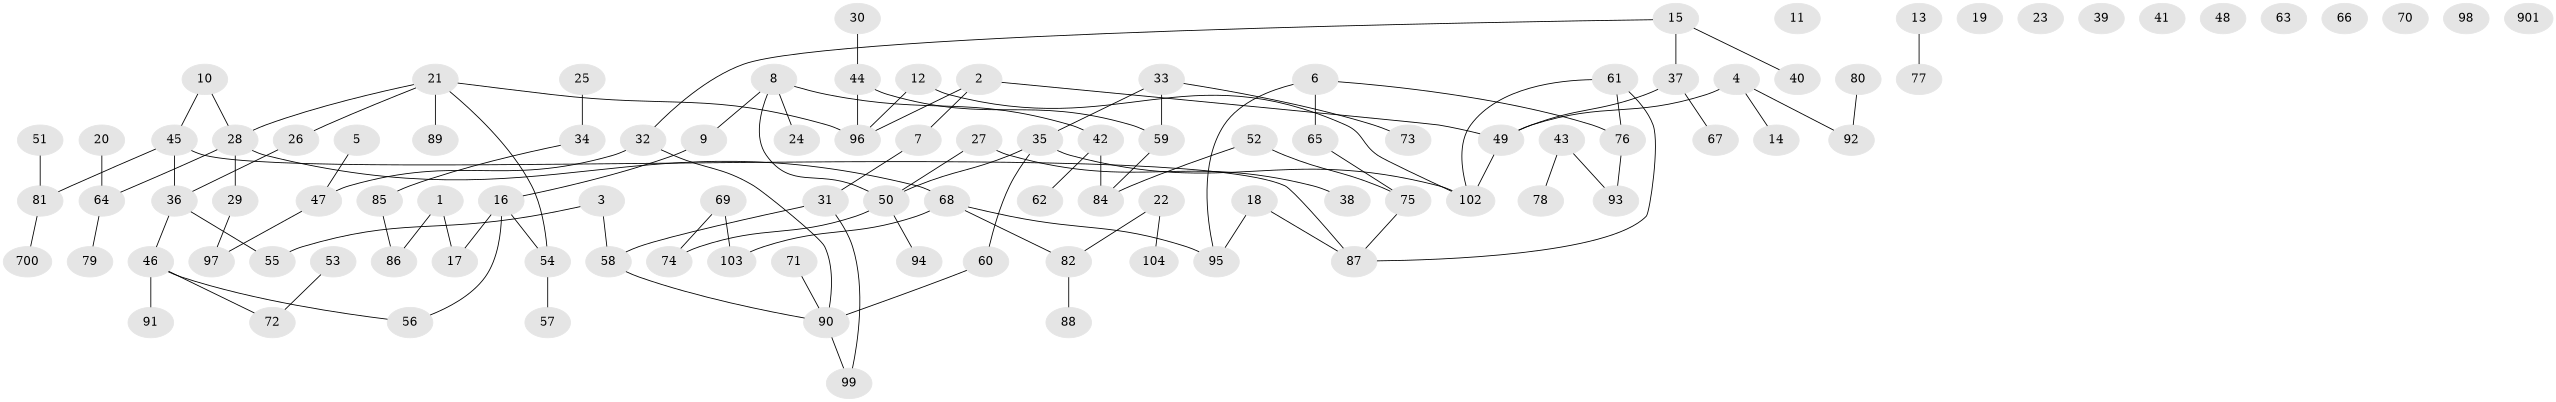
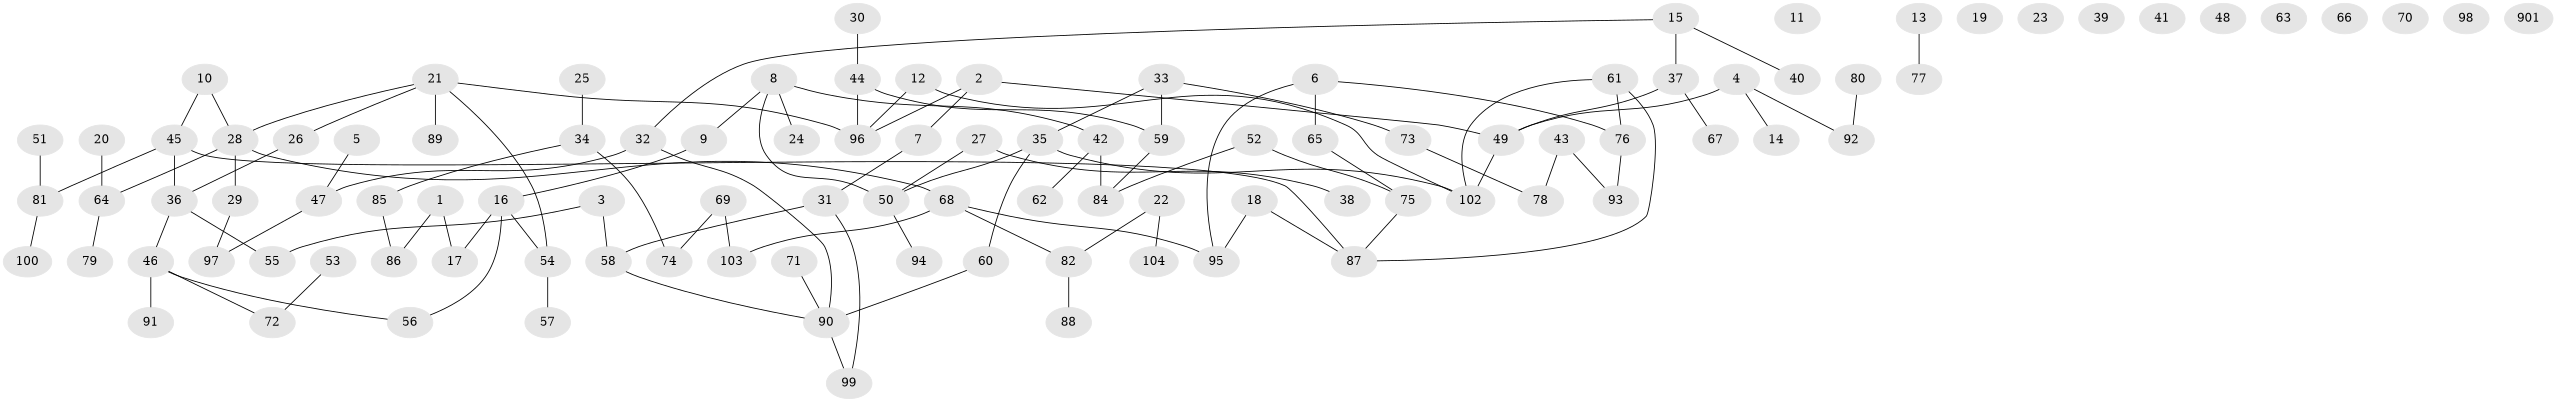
edge "73" -- "78": added
edge "50" -- "74": now "34" -- "74"
node "700": label "700" -> "100"
